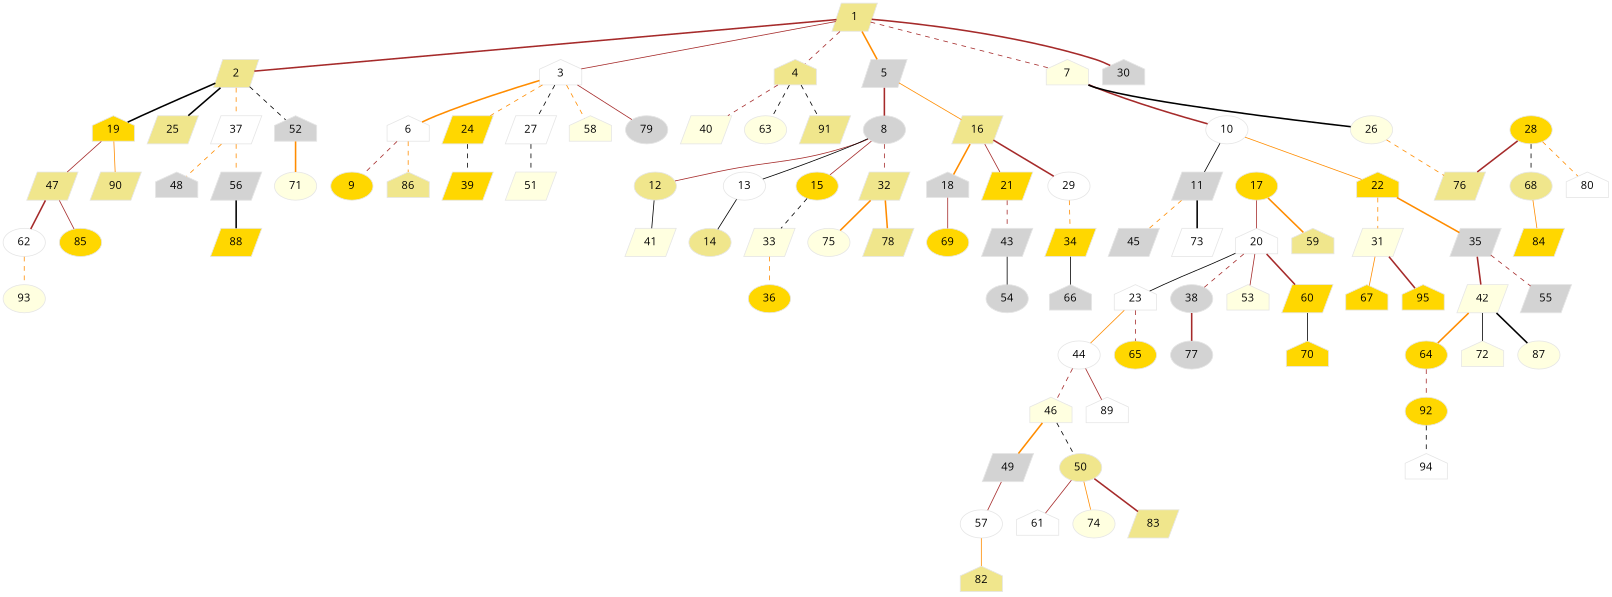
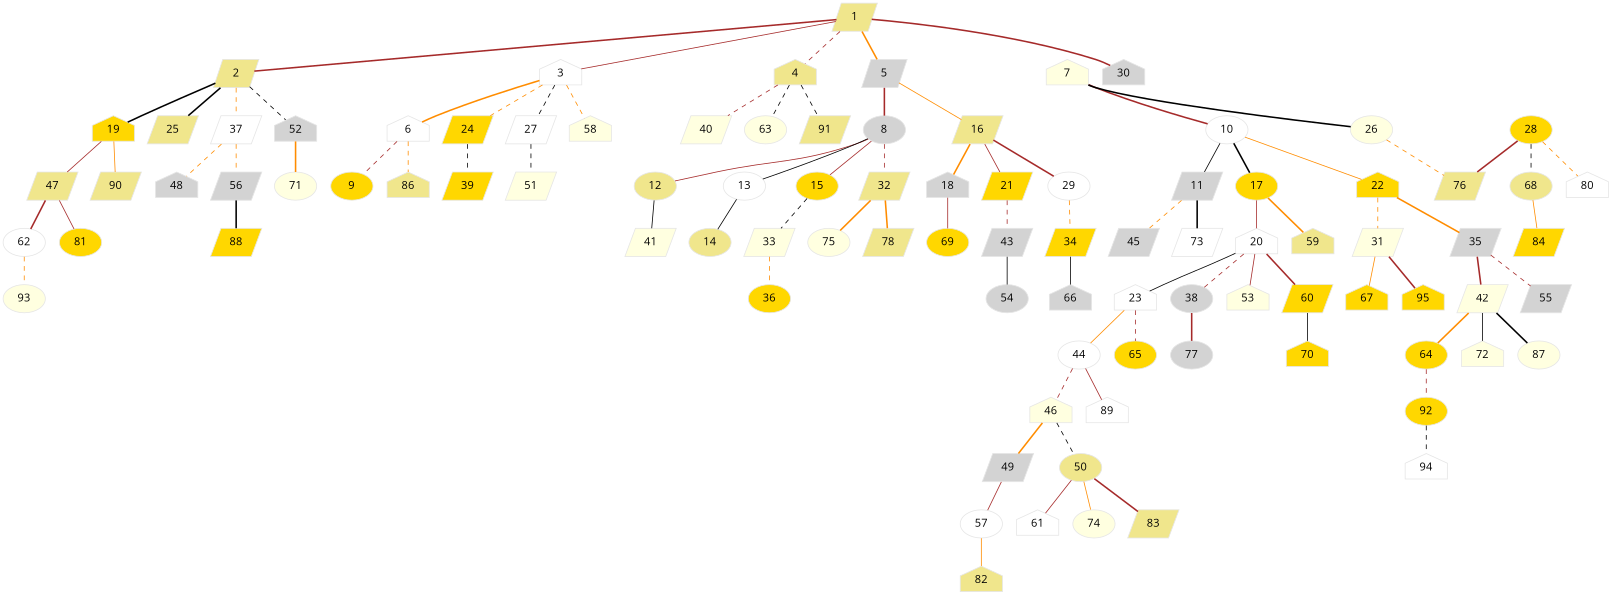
edge "1" -- "7": removed
node "79": removed
edge "10" -- "17": added
node "85": label "85" -> "81"
